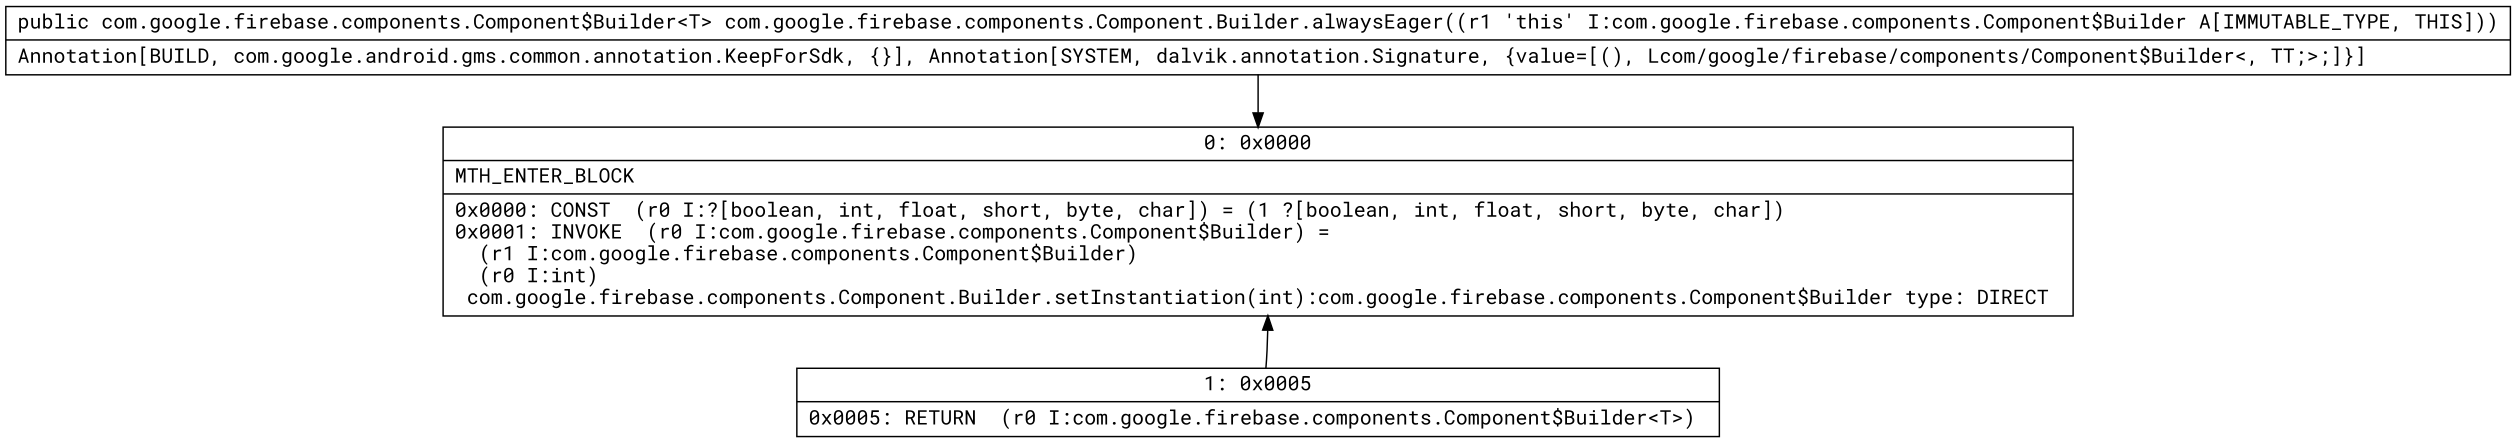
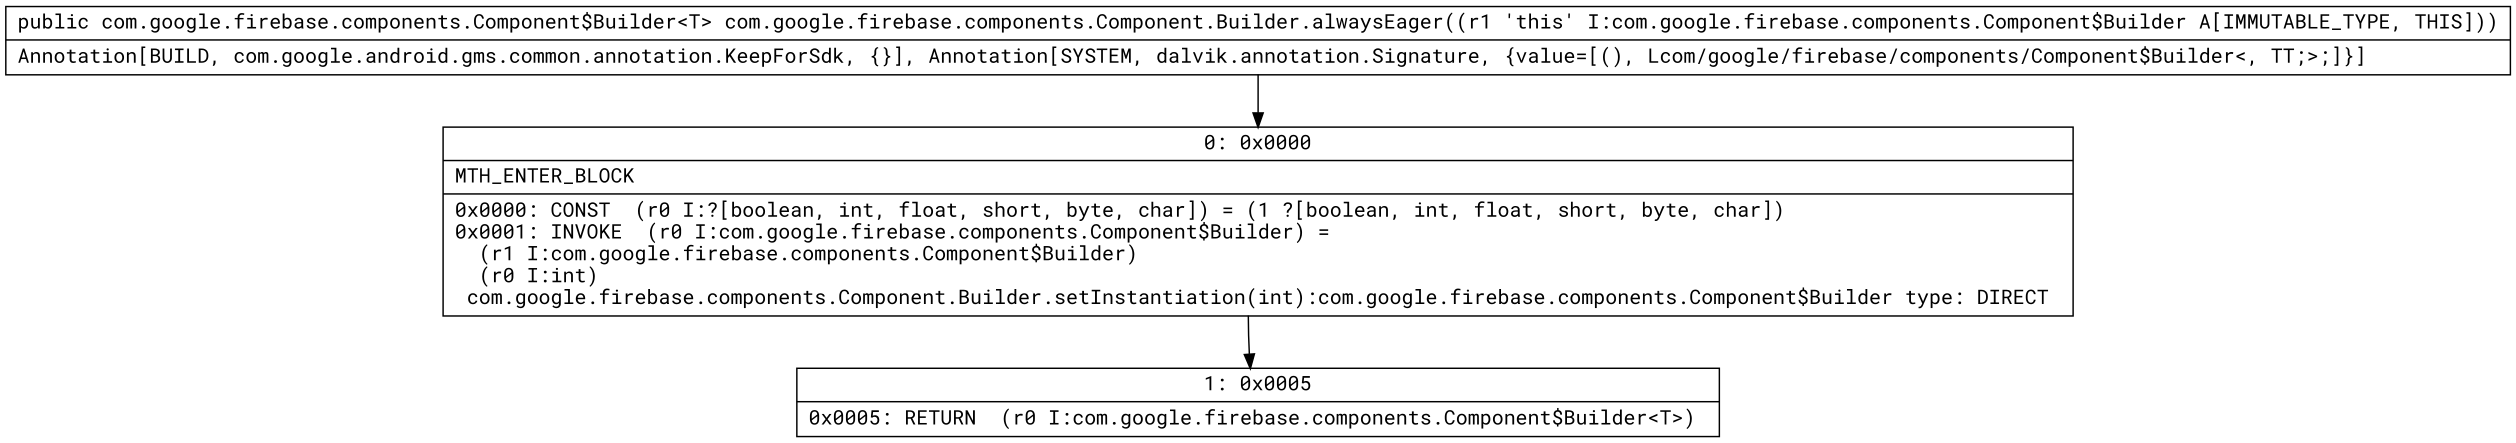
edge "1: 0x0005" -> "0: 0x0000": reversed
